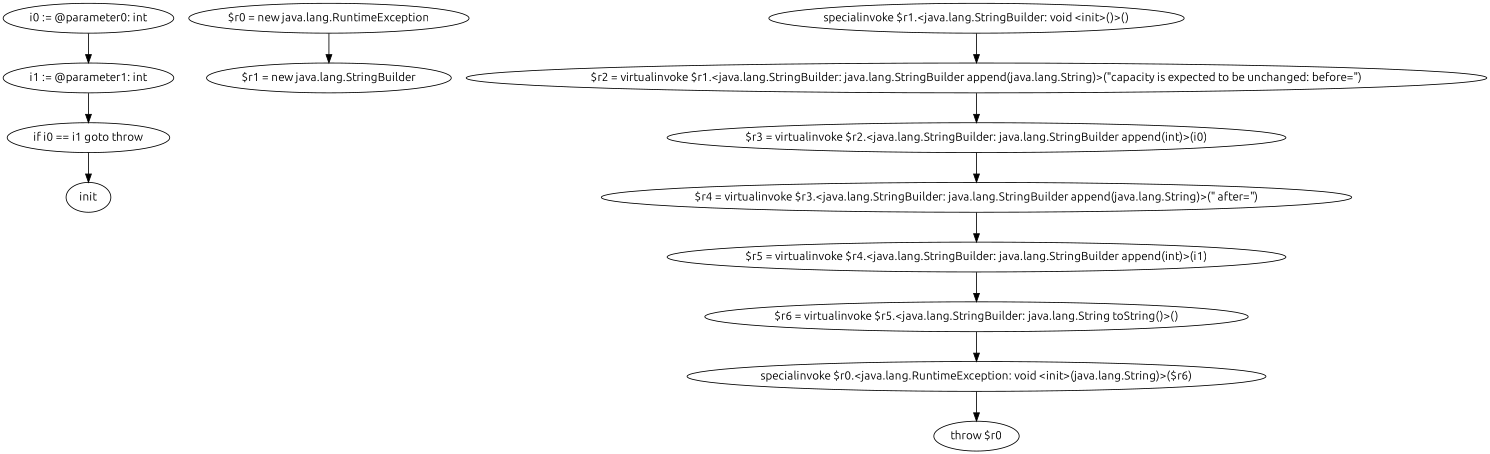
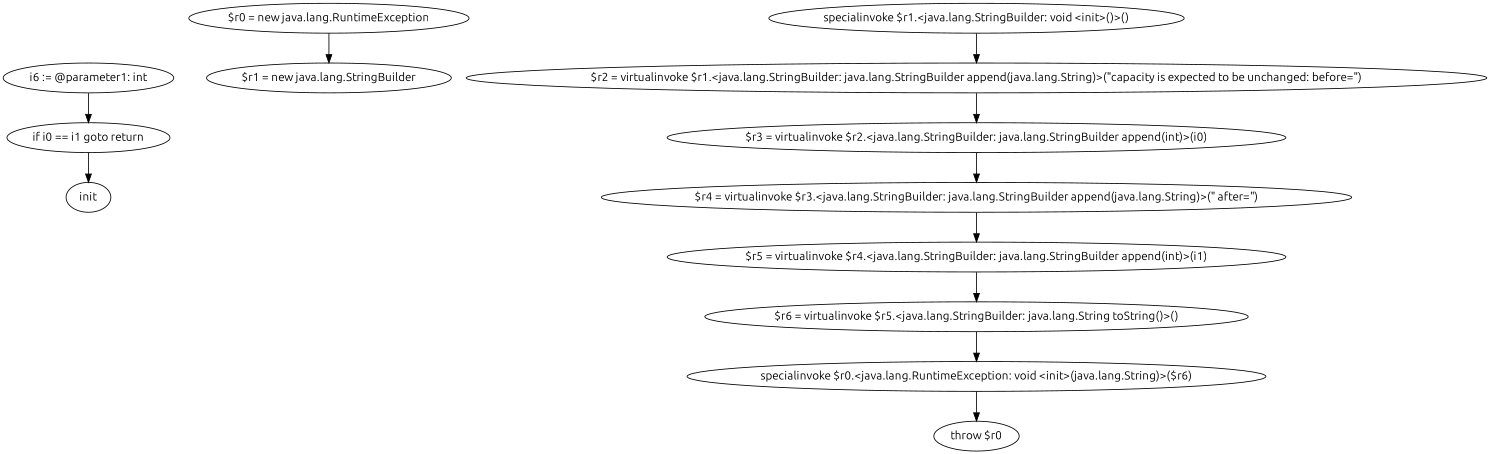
node "i0 := @parameter0: int": removed
node "i1 := @parameter1: int": label "i1 := @parameter1: int" -> "i6 := @parameter1: int"
node "if i0 == i1 goto throw": label "if i0 == i1 goto throw" -> "if i0 == i1 goto return"
